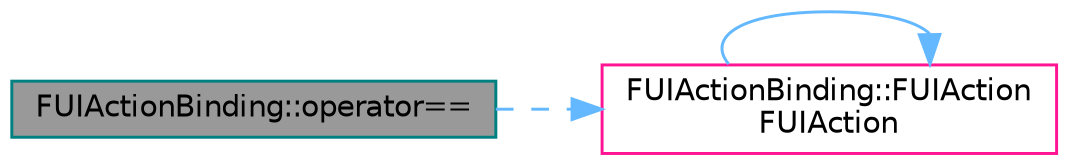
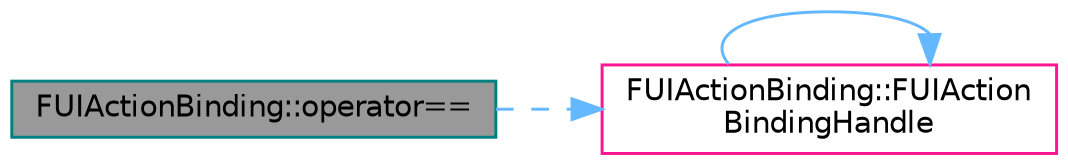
node "FUIActionBinding::FUIAction FUIAction": label "FUIActionBinding::FUIAction FUIAction" -> "FUIActionBinding::FUIAction BindingHandle"
